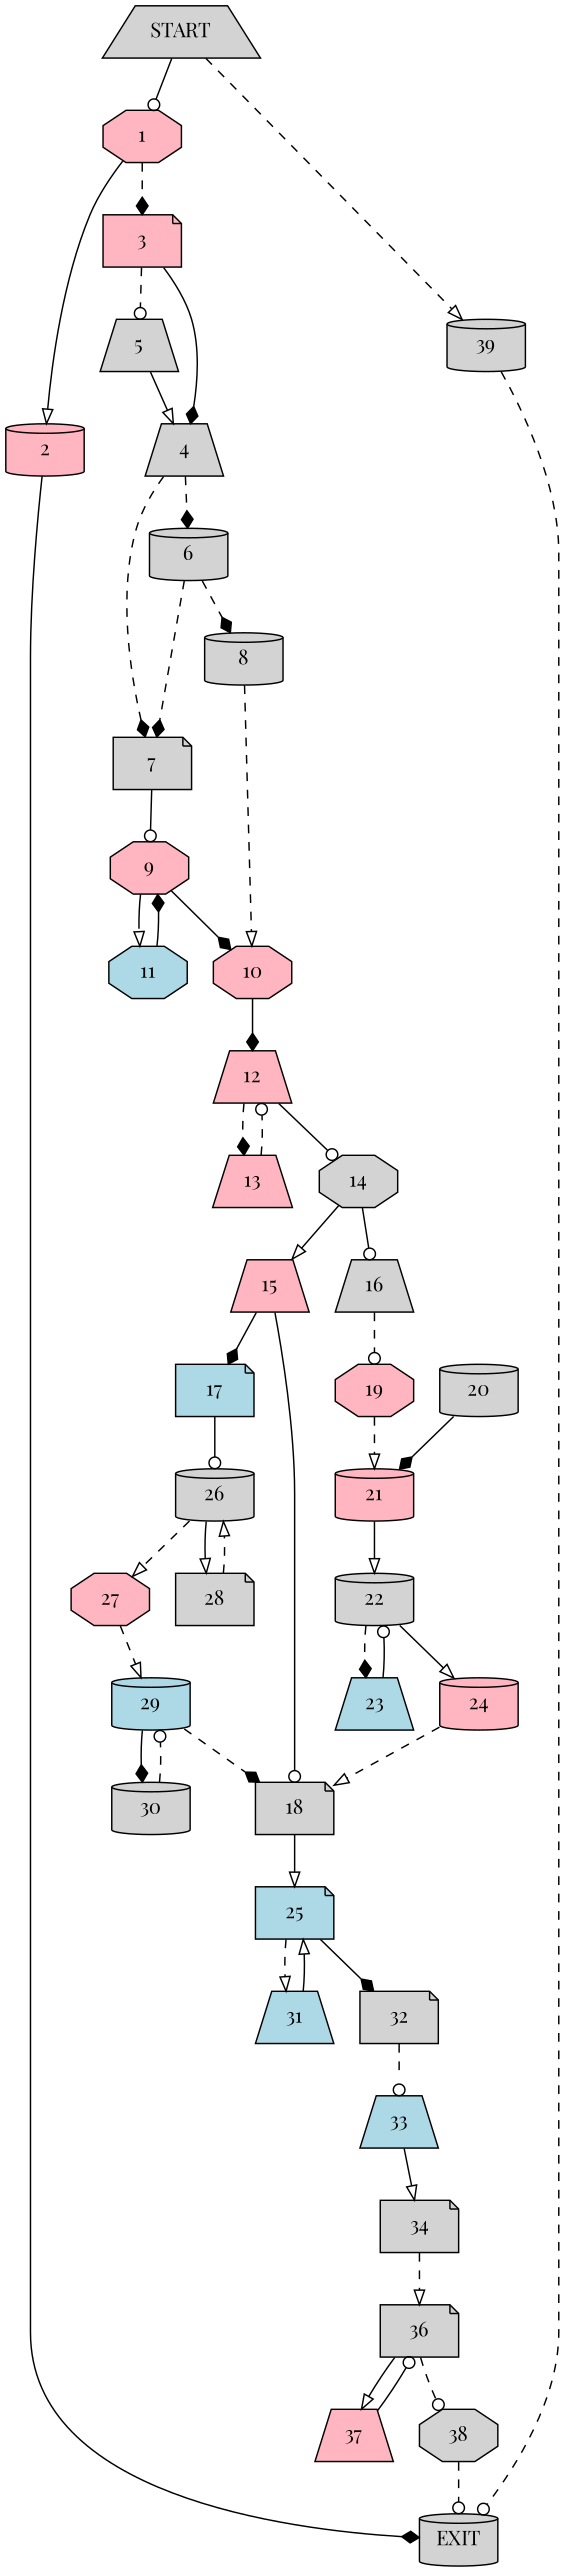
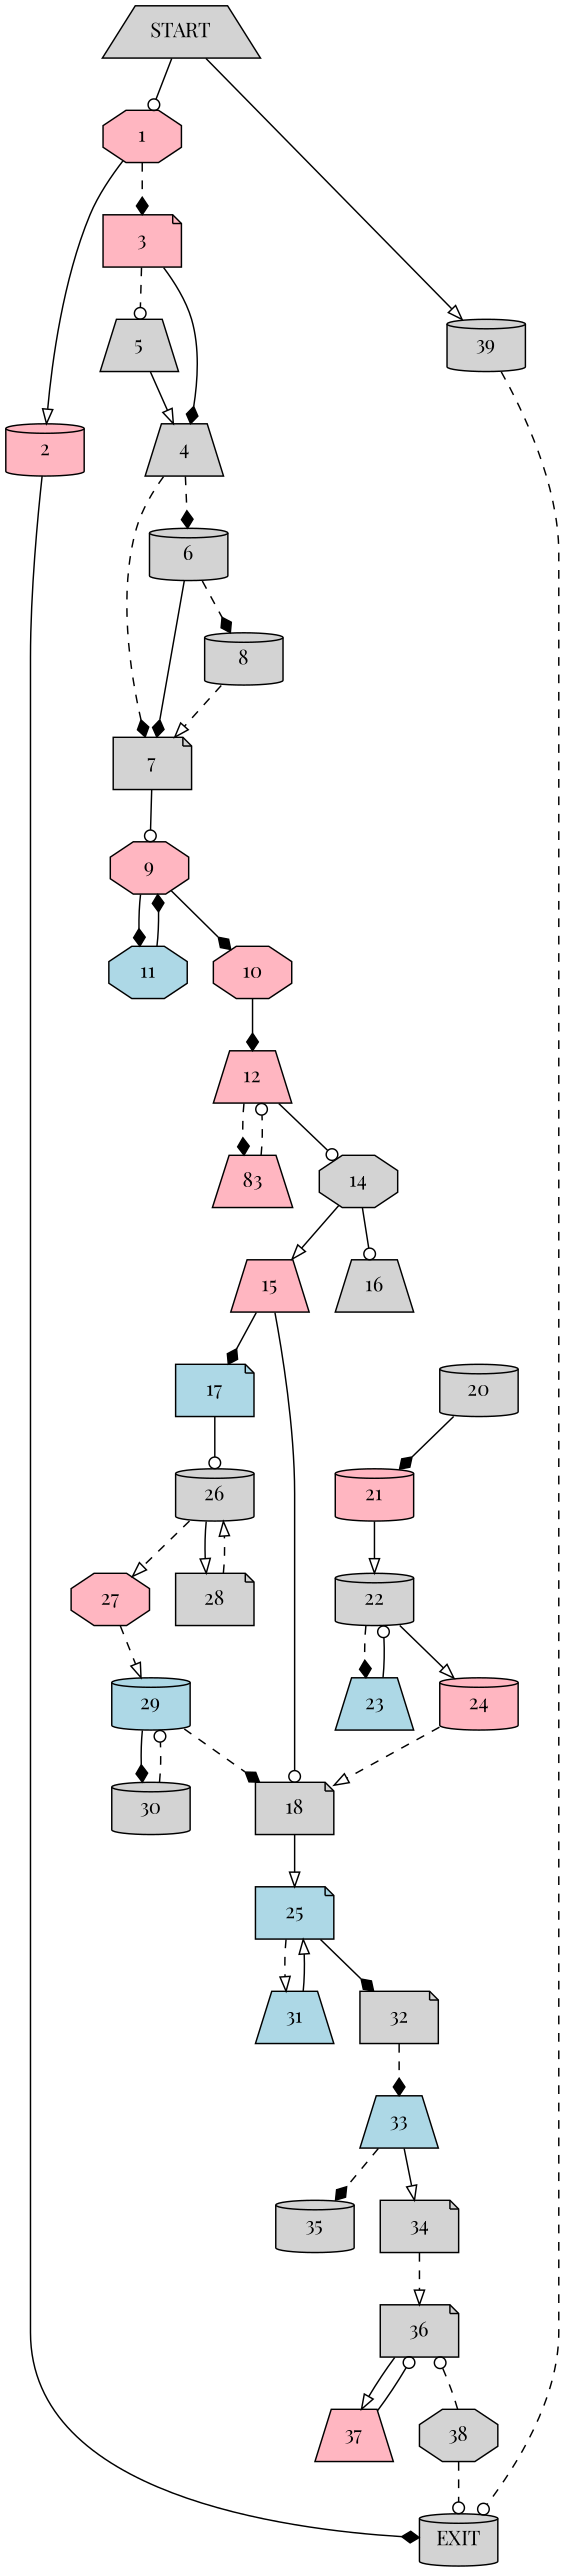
edge "START" -> "39": style dashed -> solid
edge "6" -> "7": style dashed -> solid
edge "8" -> "10": now "8" -> "7"
edge "9" -> "11": arrowhead onormal -> diamond
node "13": label "13" -> "83"
node "19": removed
edge "32" -> "33": arrowhead odot -> diamond
node "35": added
edge "36" -> "38": reversed
